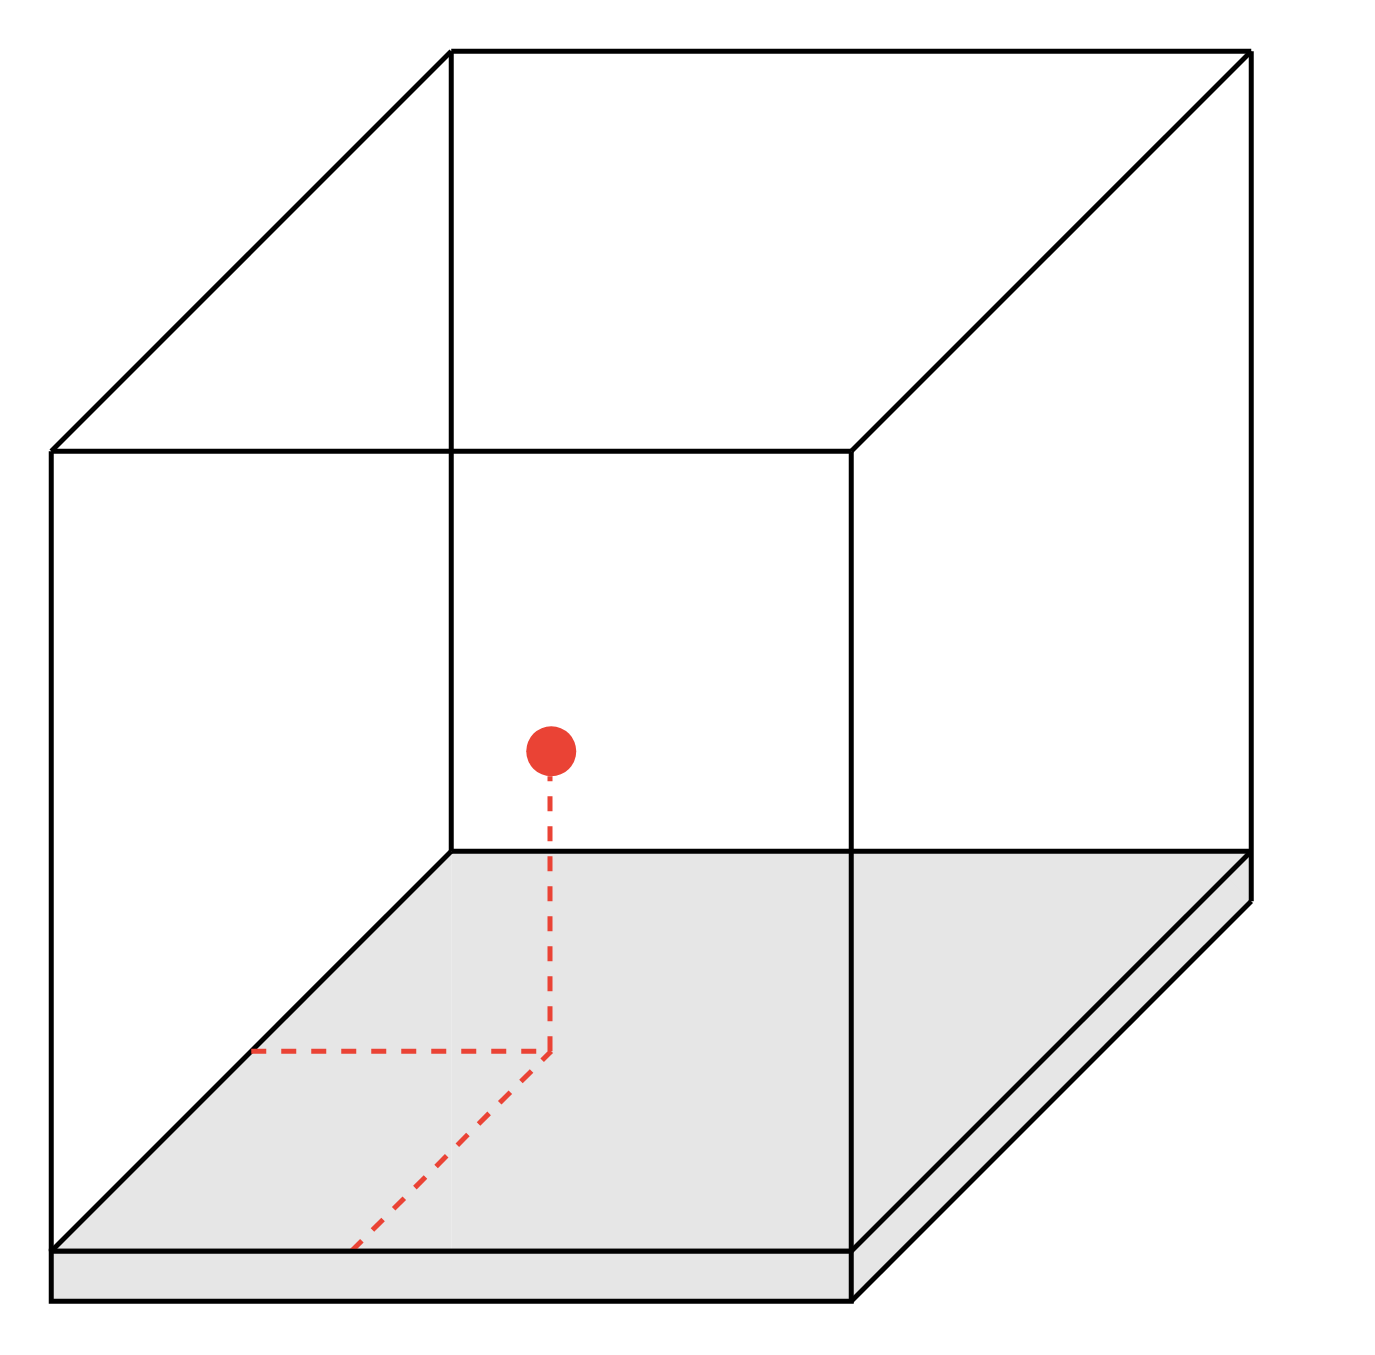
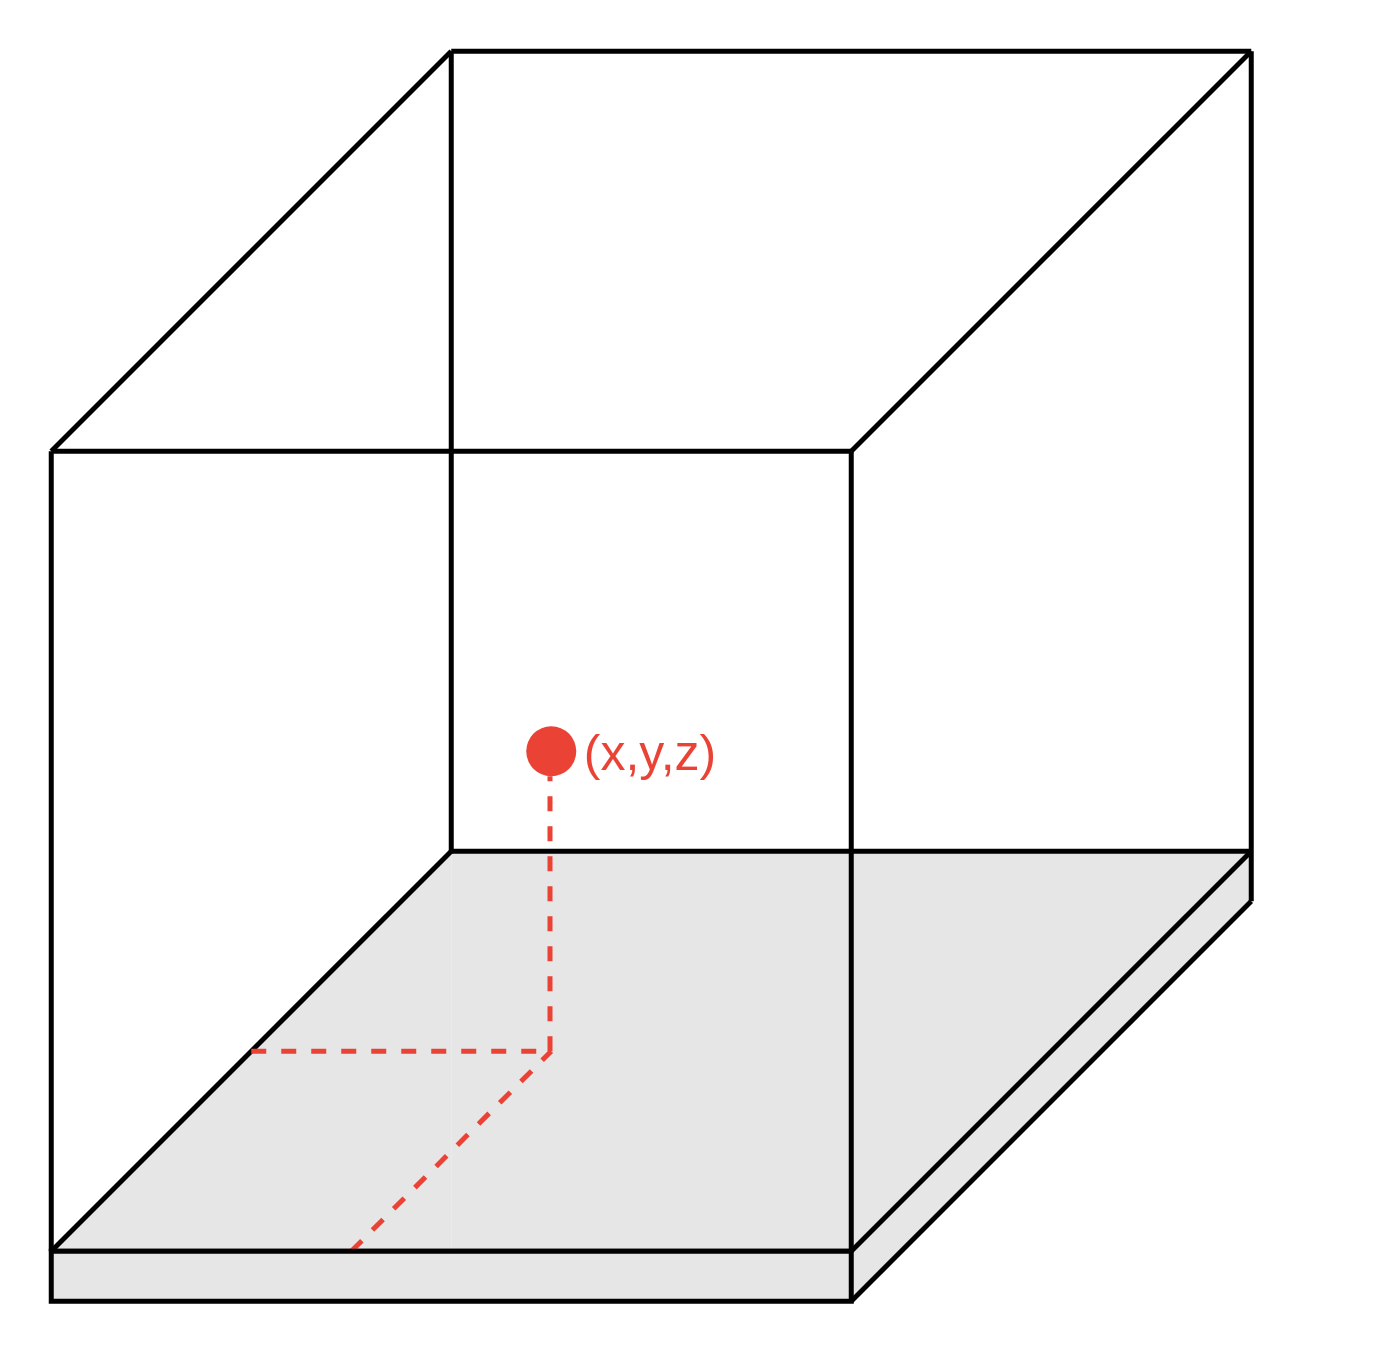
node "(x,y,z)": added
